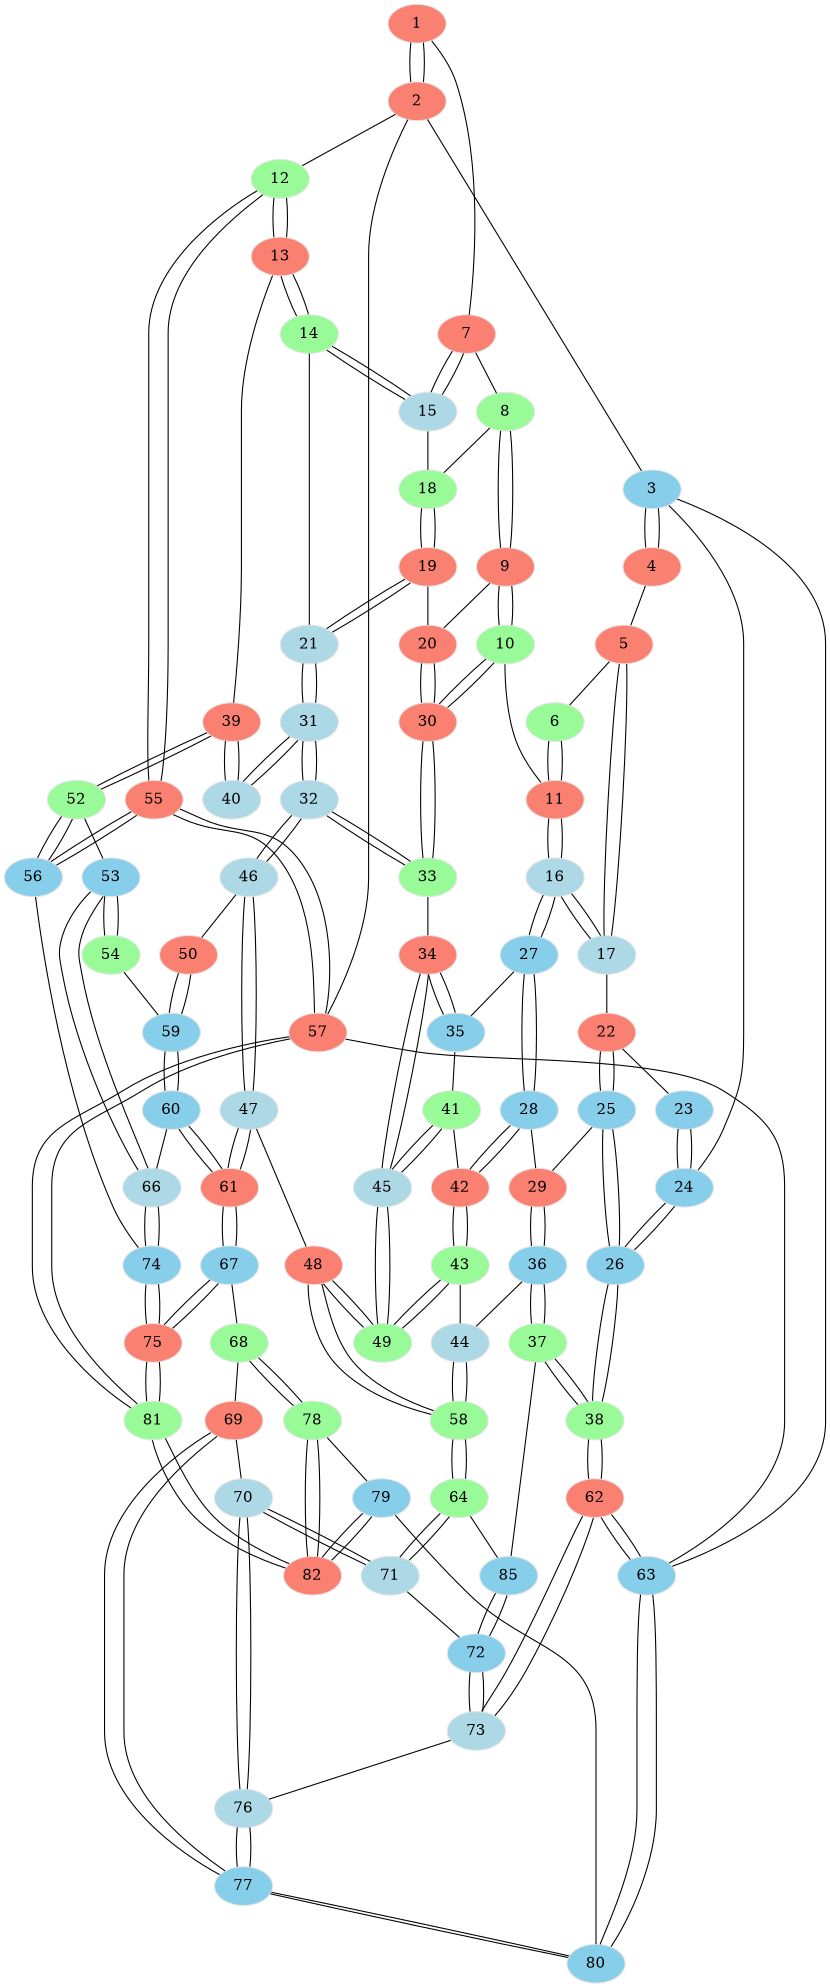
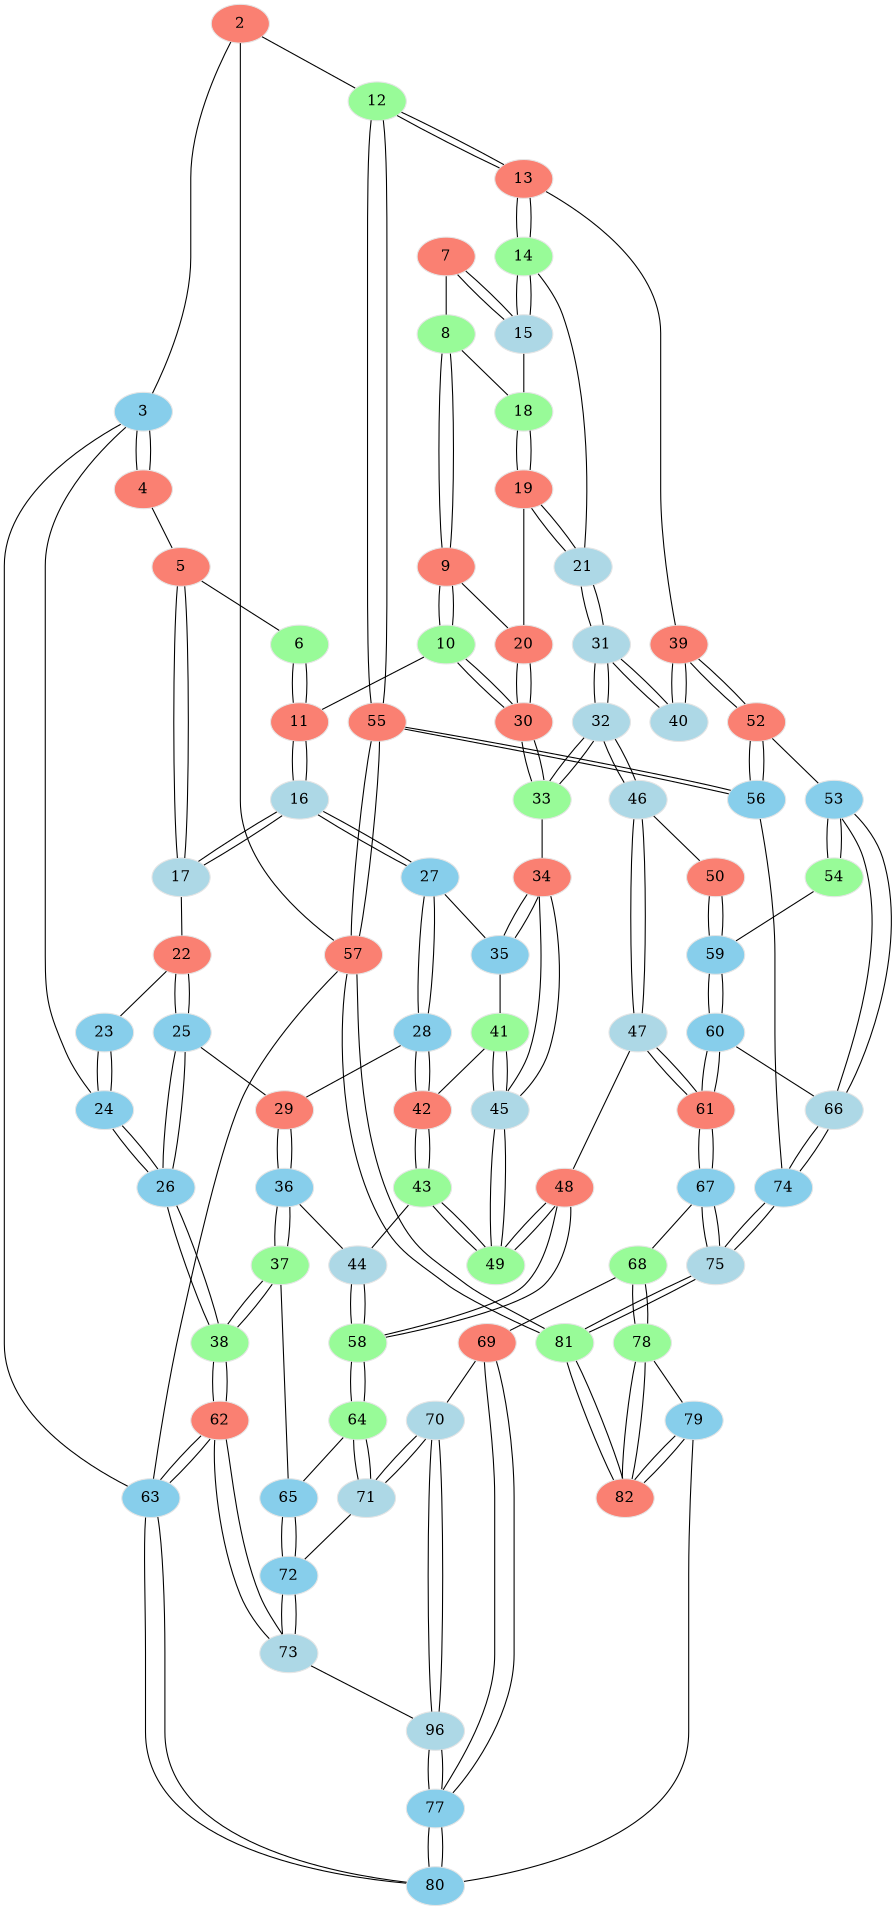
node "1": removed
node "52": fillcolor palegreen -> salmon
node "75": fillcolor salmon -> lightblue
node "85": label "85" -> "65"
node "76": label "76" -> "96"
